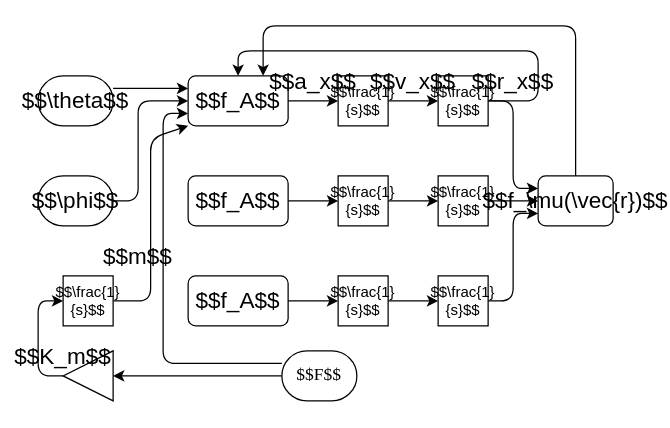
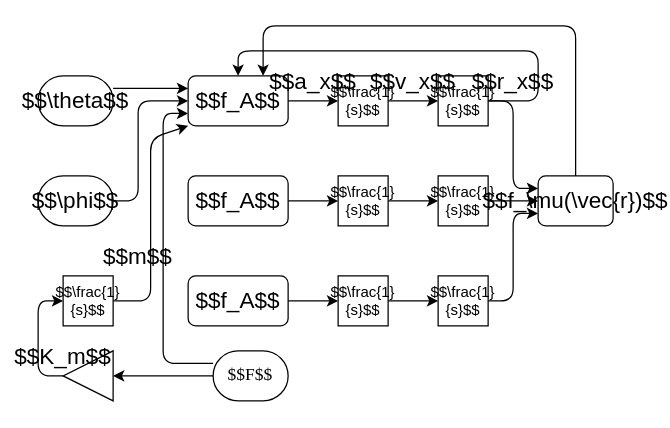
node "$$F$$": moved (319, 376) -> (251, 376)
